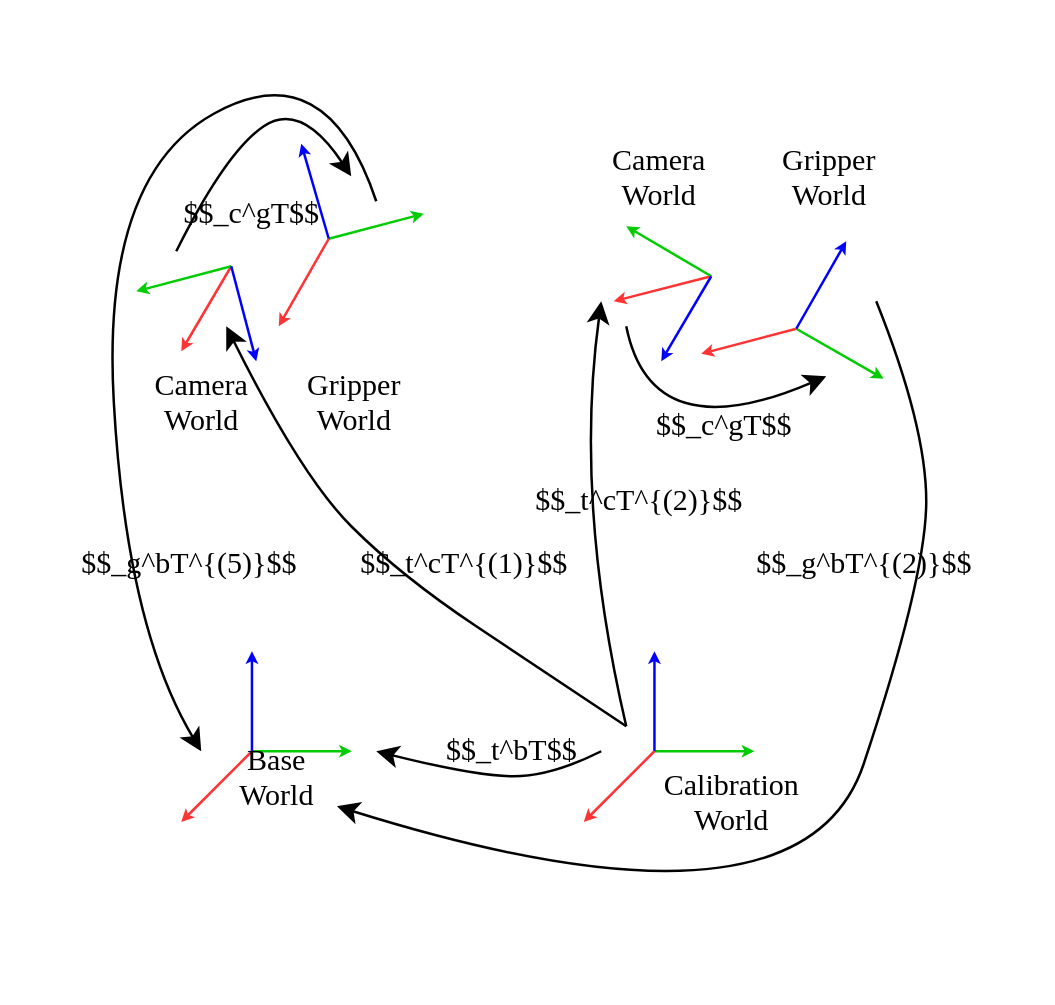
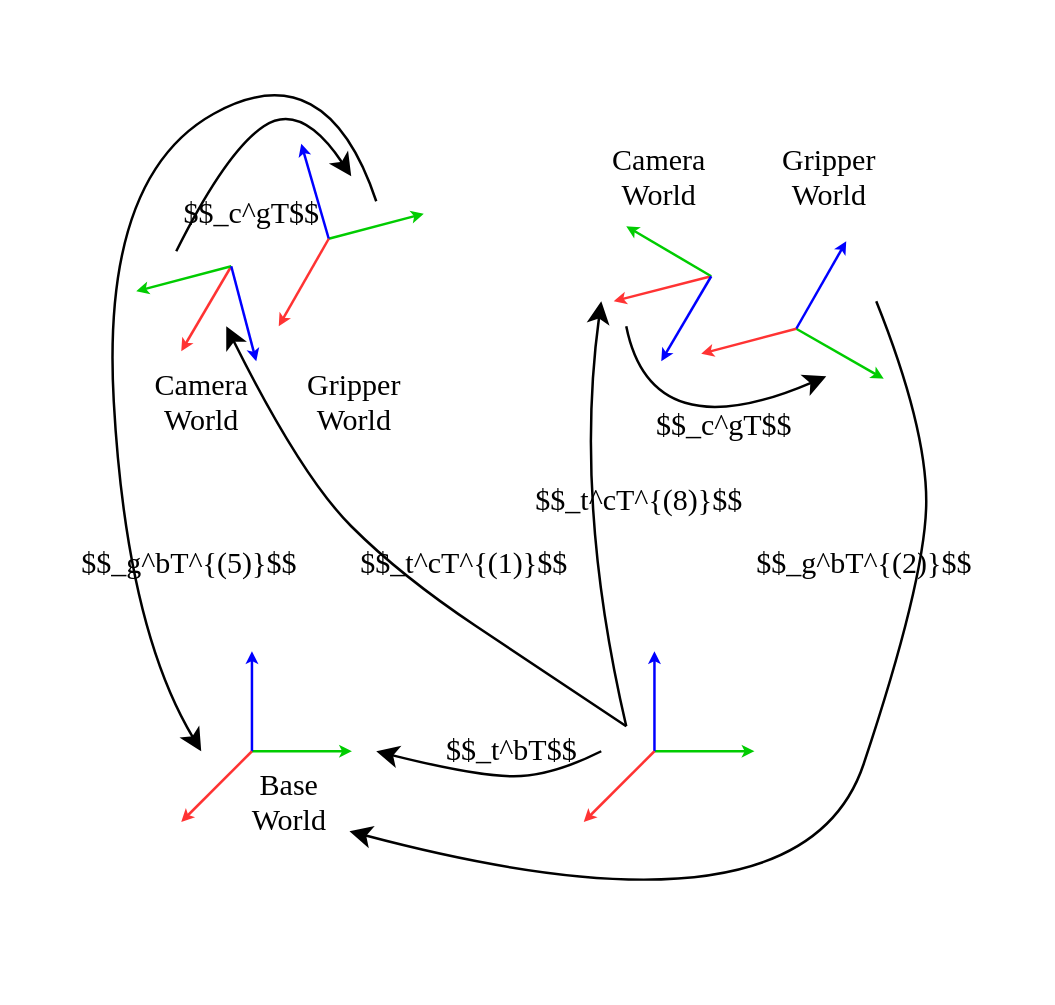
node "$$_t^cT^{(2)}$$": label "$$_t^cT^{(2)}$$" -> "$$_t^cT^{(8)}$$"
node "Base World": moved (277, 776) -> (289, 801)
node "Calibration World": removed
